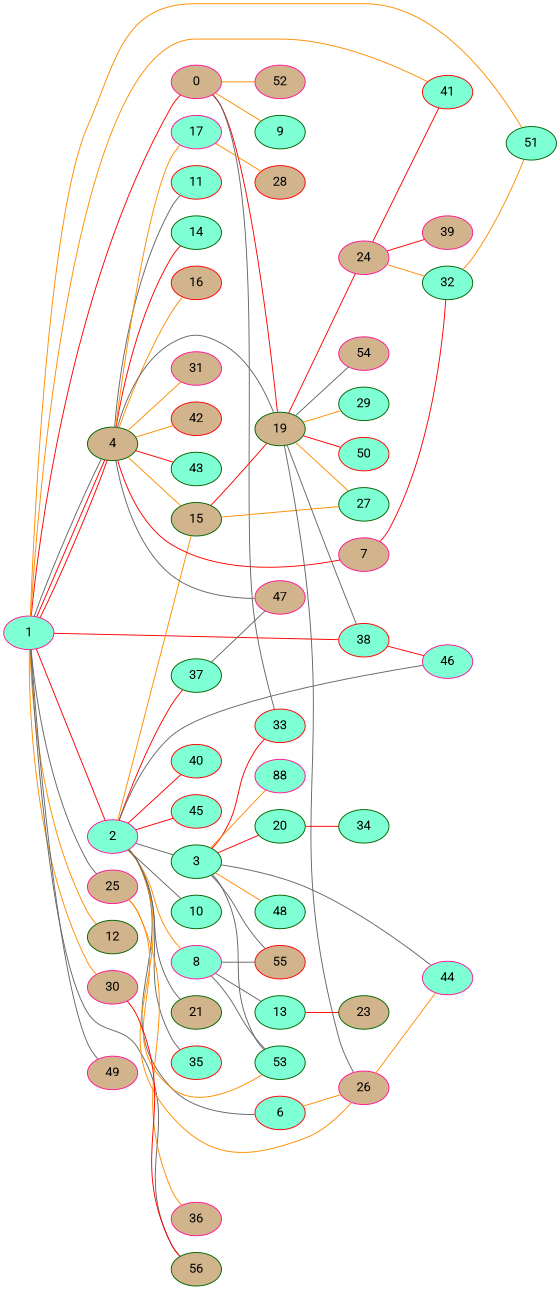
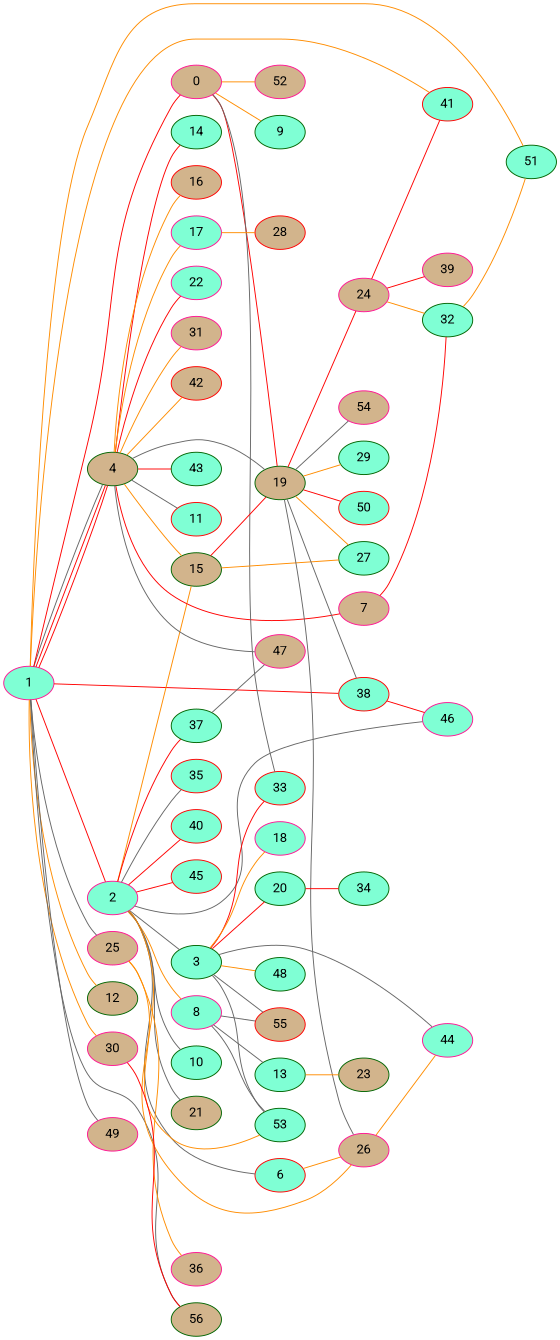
node "22": added
node "88": label "88" -> "18"
edge "13" -- "23": color red -> darkorange
